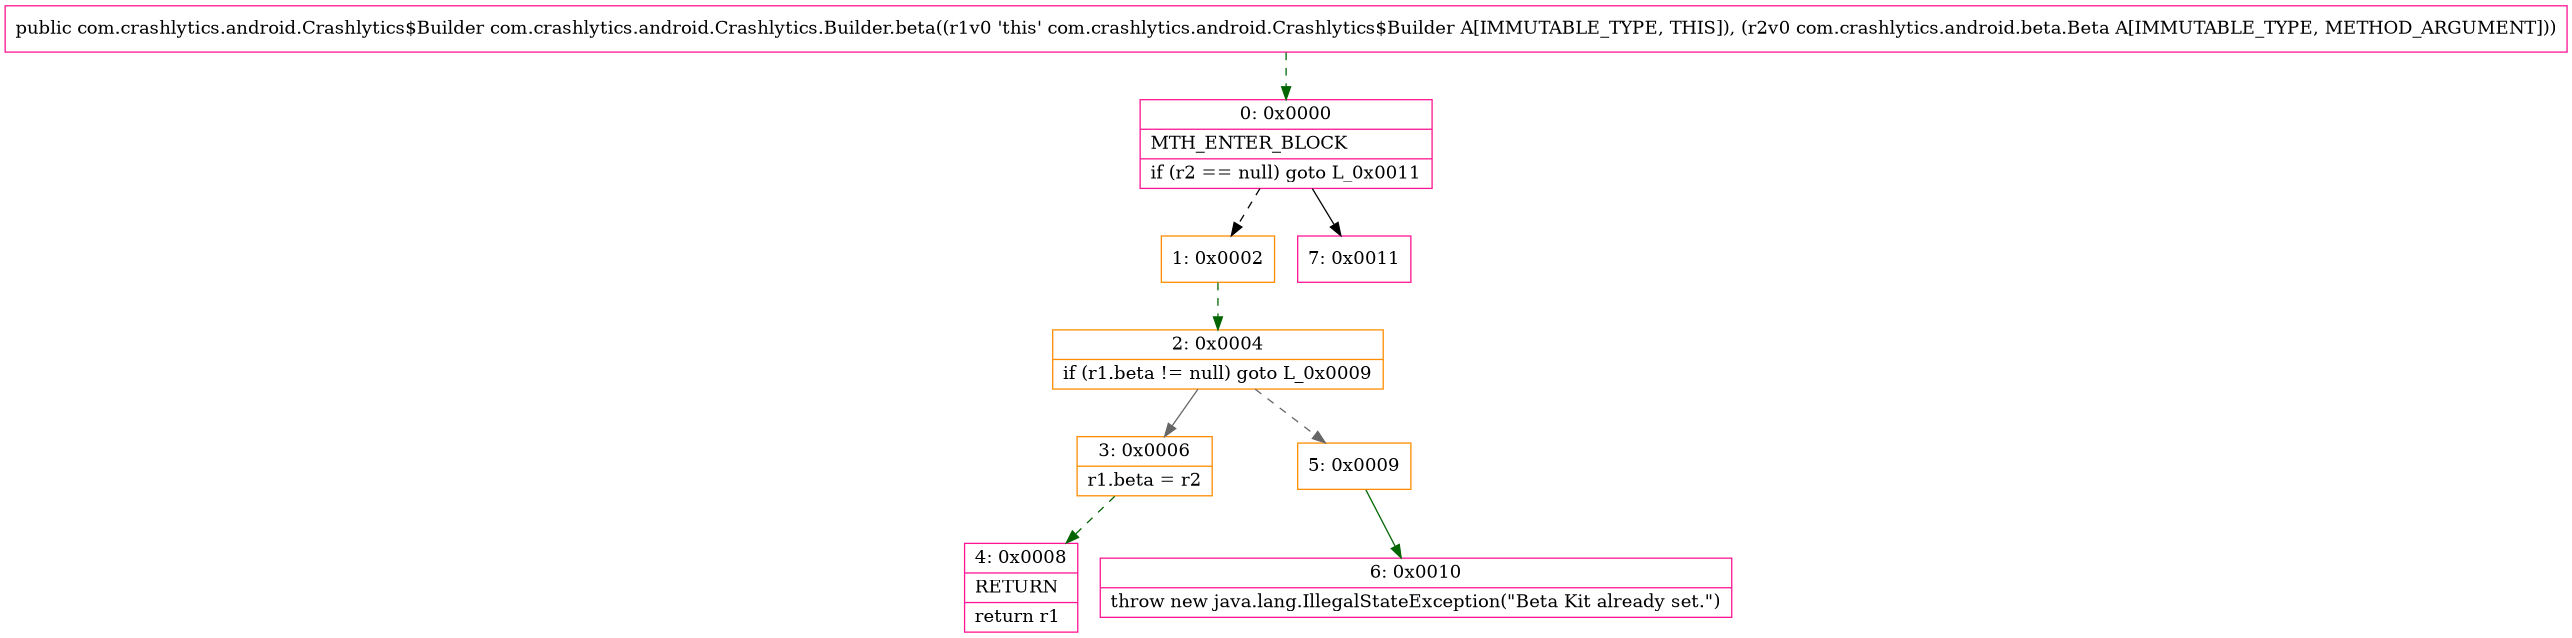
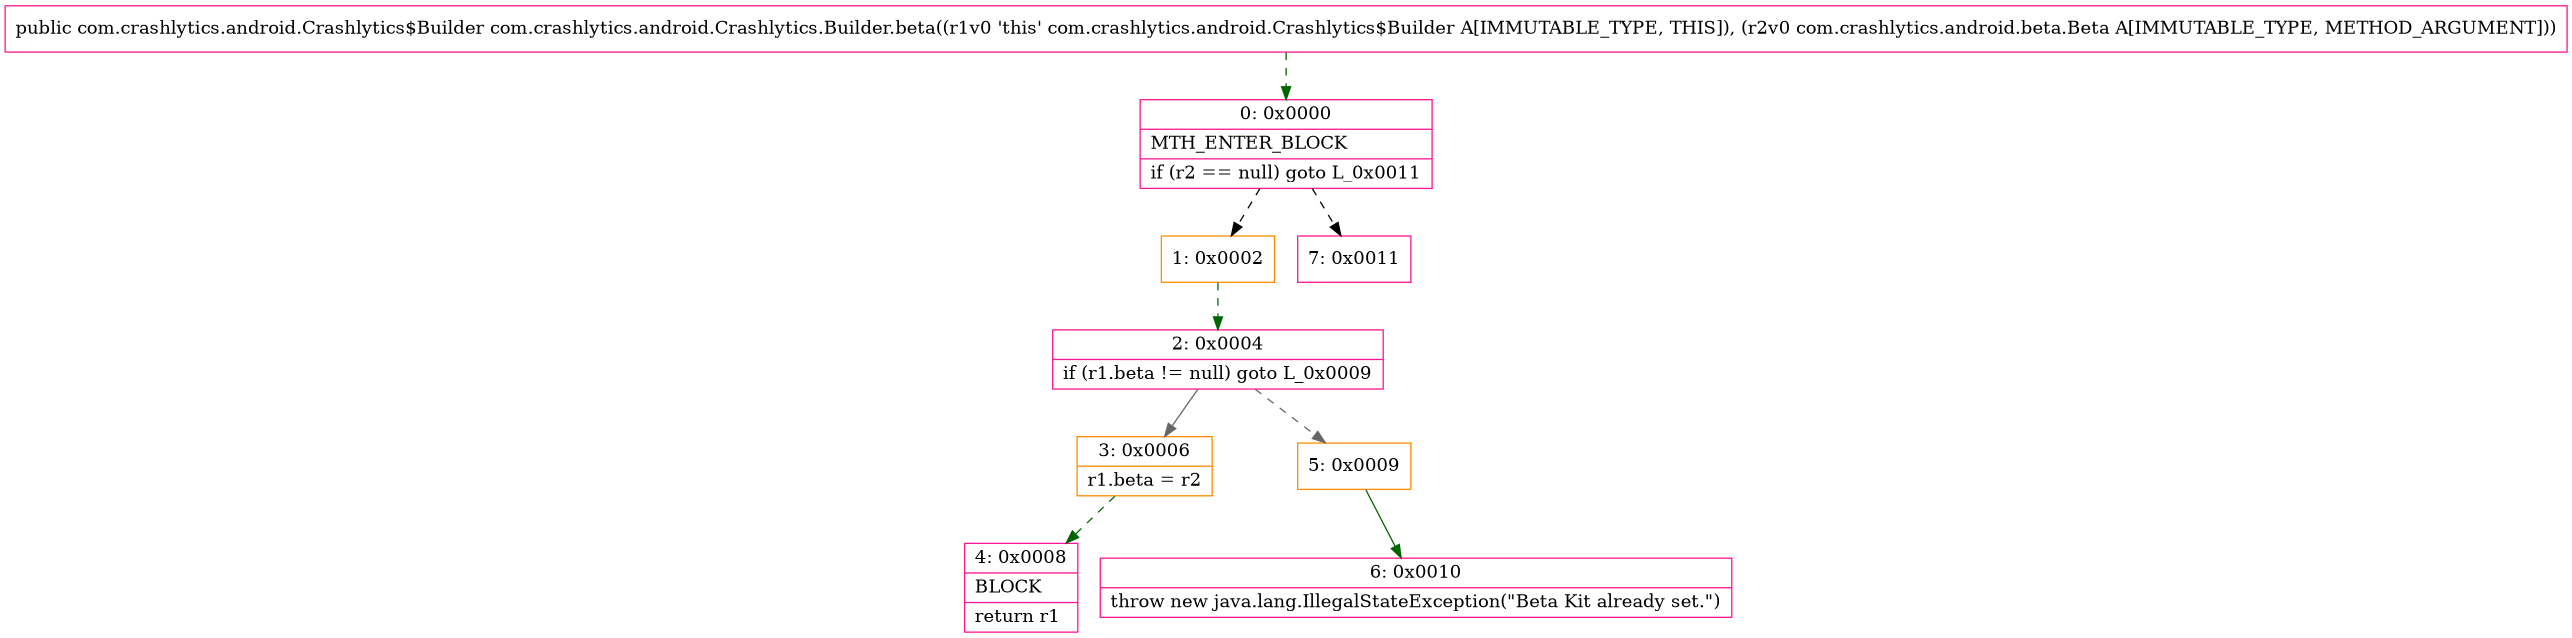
edge "0: 0x0000" -> "7: 0x0011": style solid -> dashed
node "2: 0x0004": color darkorange -> deeppink
node "4: 0x0008": text "RETURN" -> "BLOCK"
